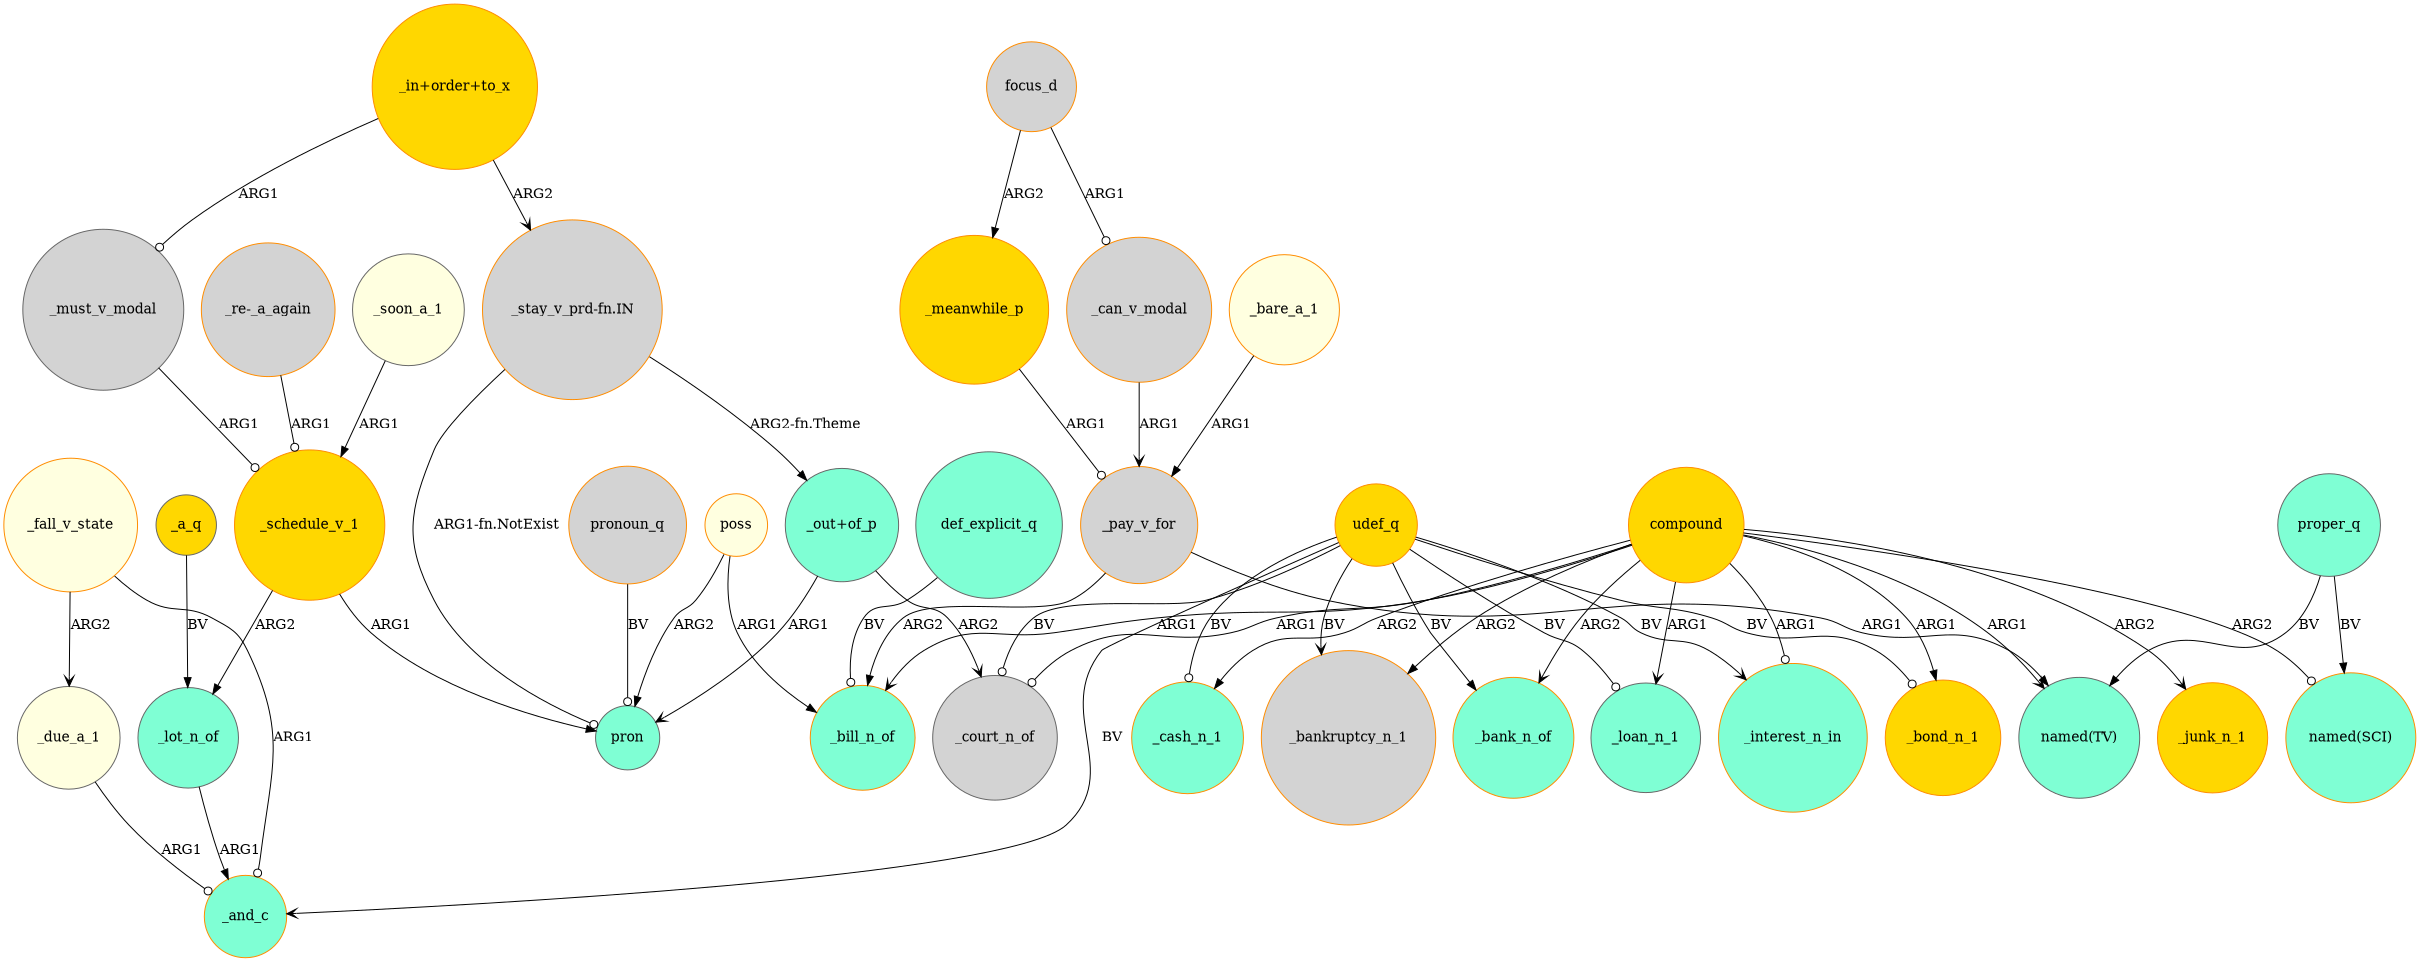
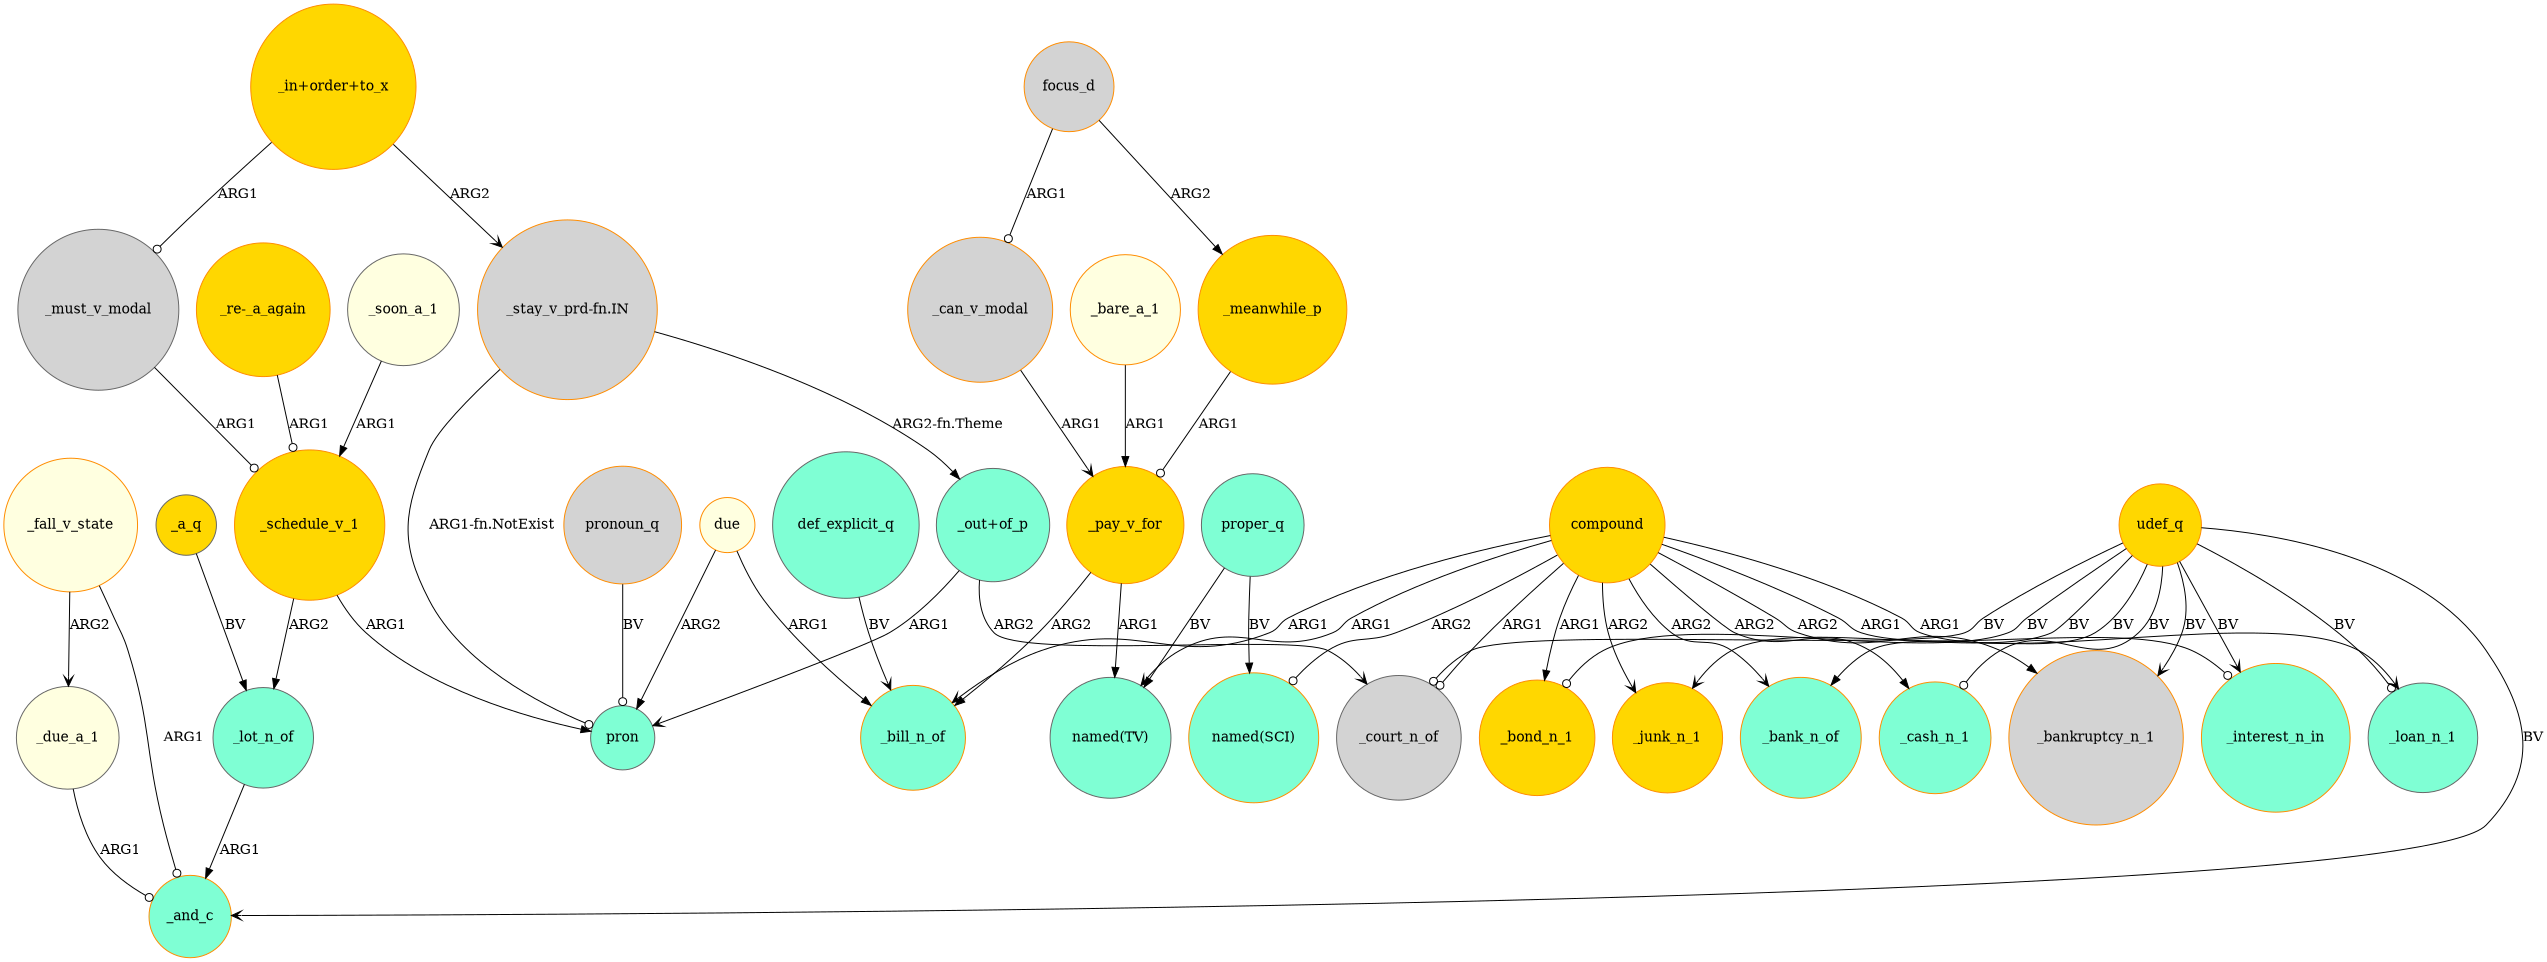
node "_re-_a_again": fillcolor lightgrey -> gold
node "poss": label "poss" -> "due"
node "_pay_v_for": fillcolor lightgrey -> gold
edge "def_explicit_q" -> "_bill_n_of": arrowhead odot -> vee
edge "udef_q" -> "_junk_n_1": added, label "BV"
